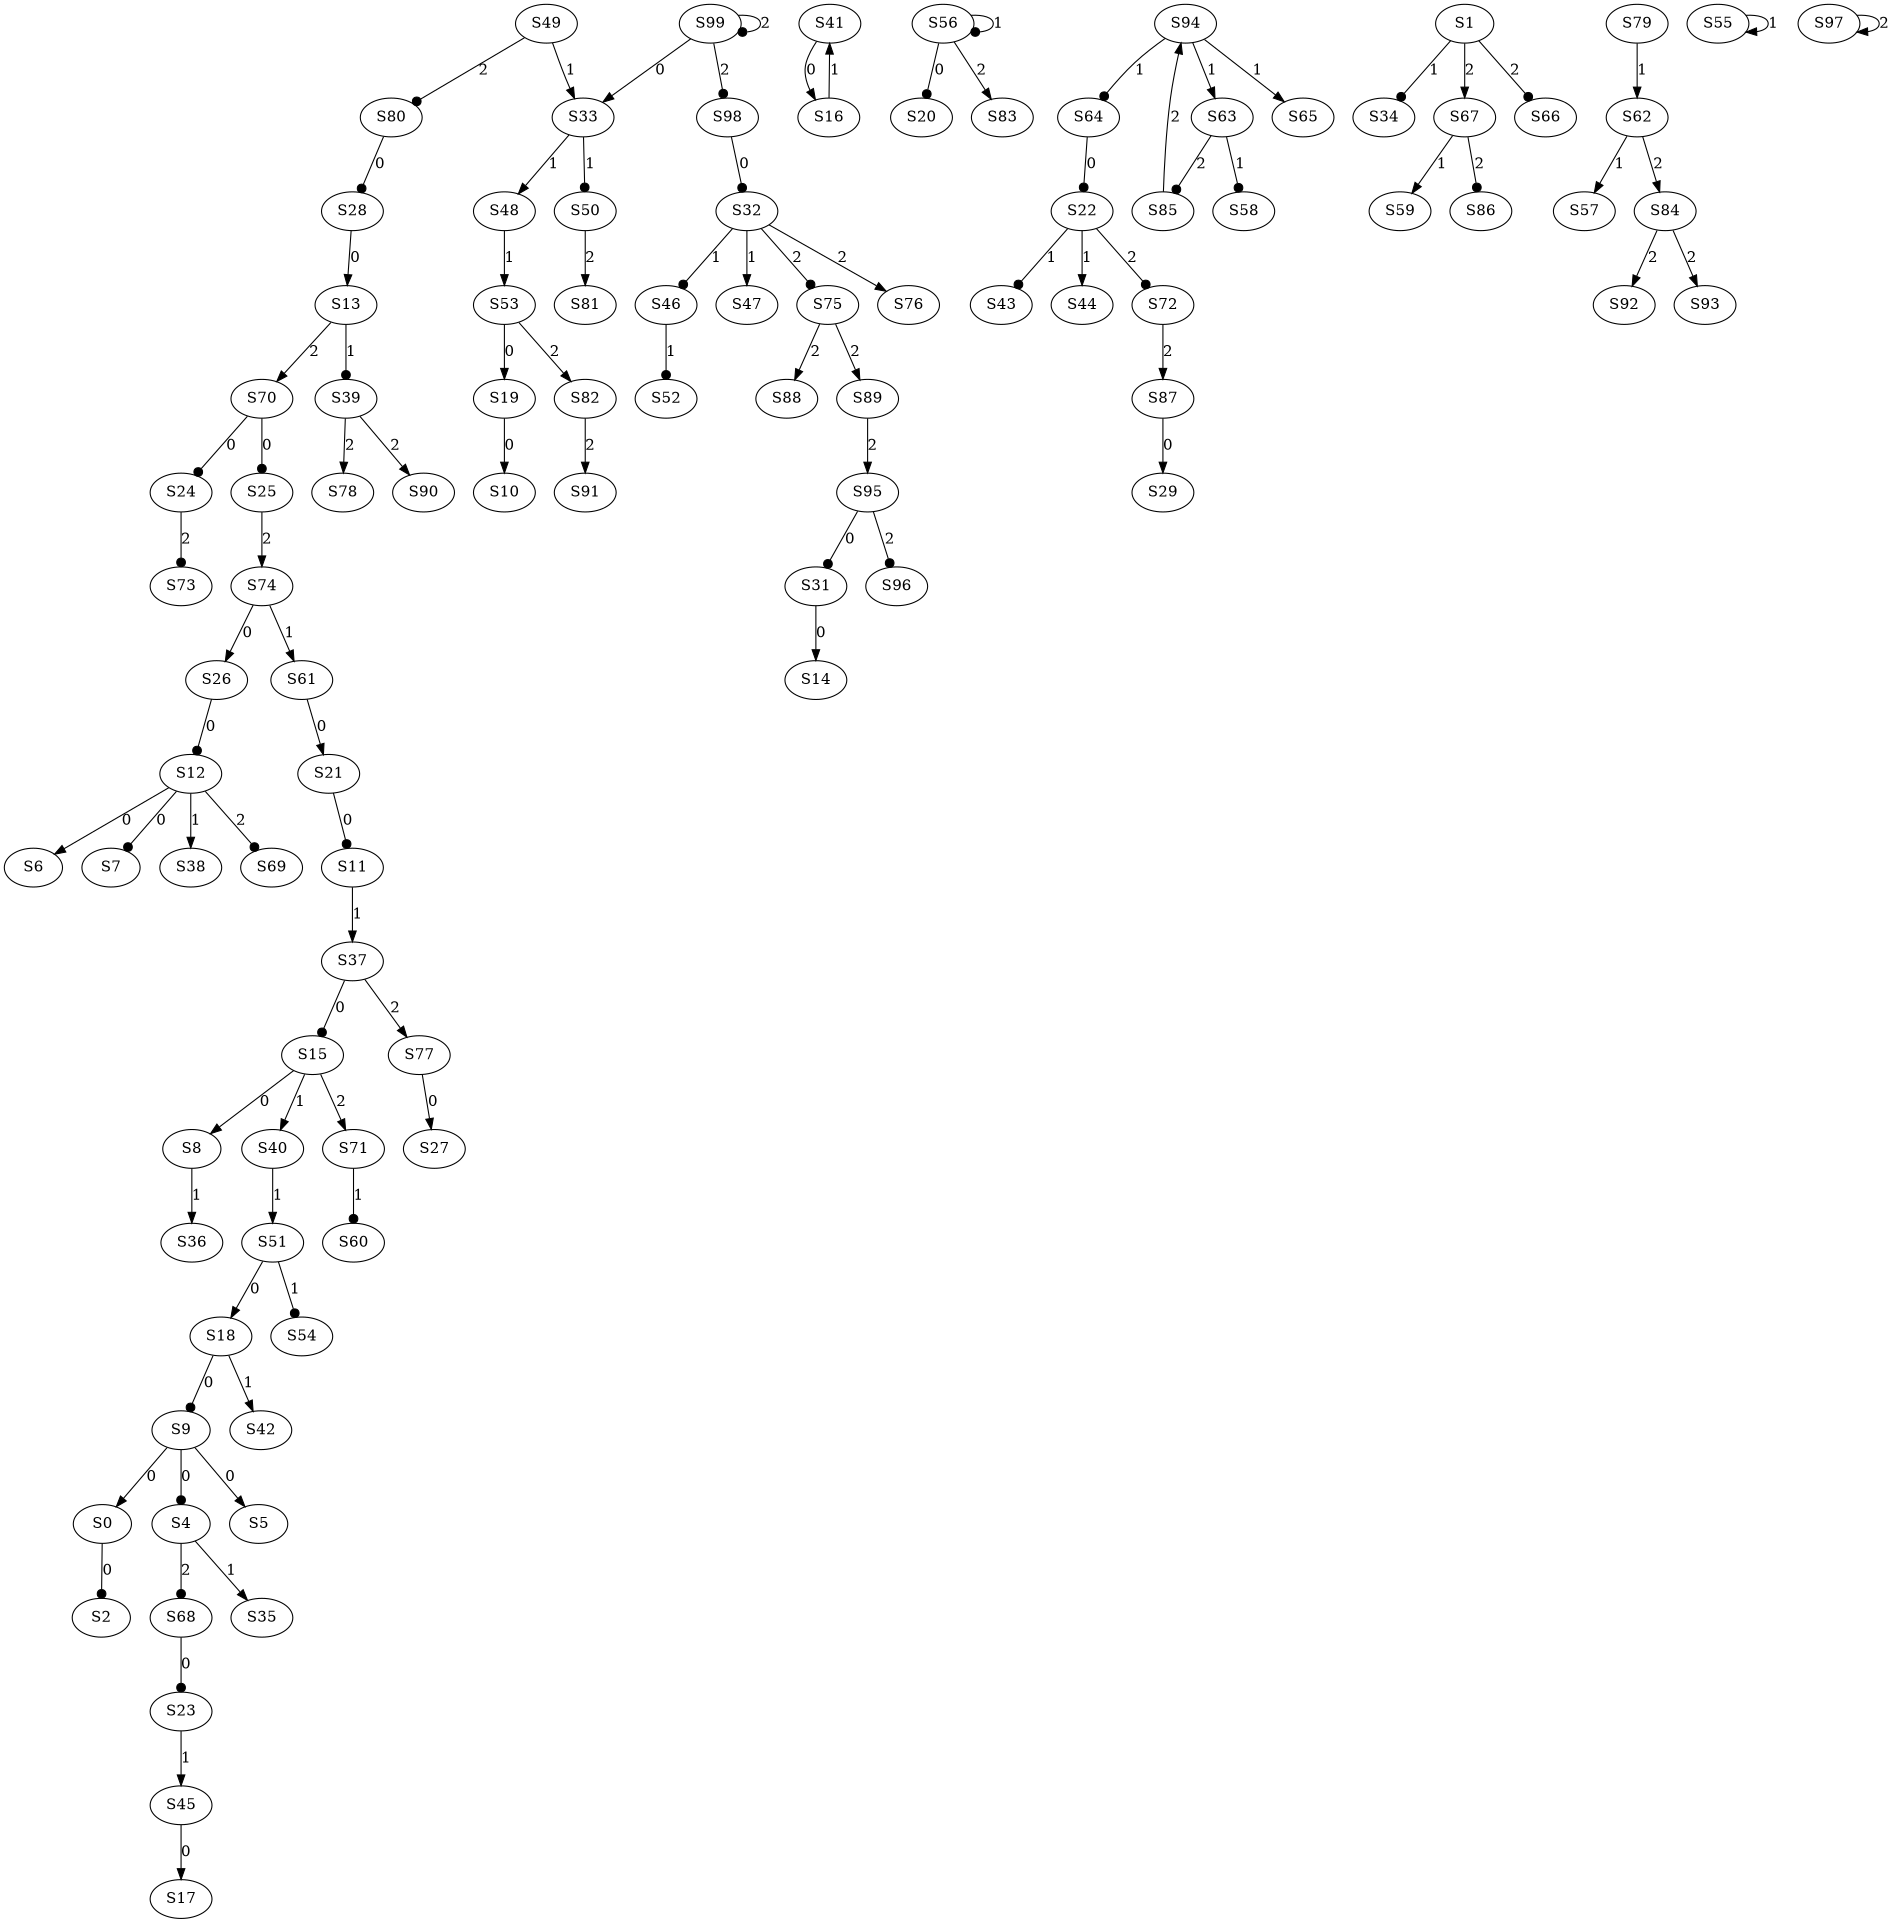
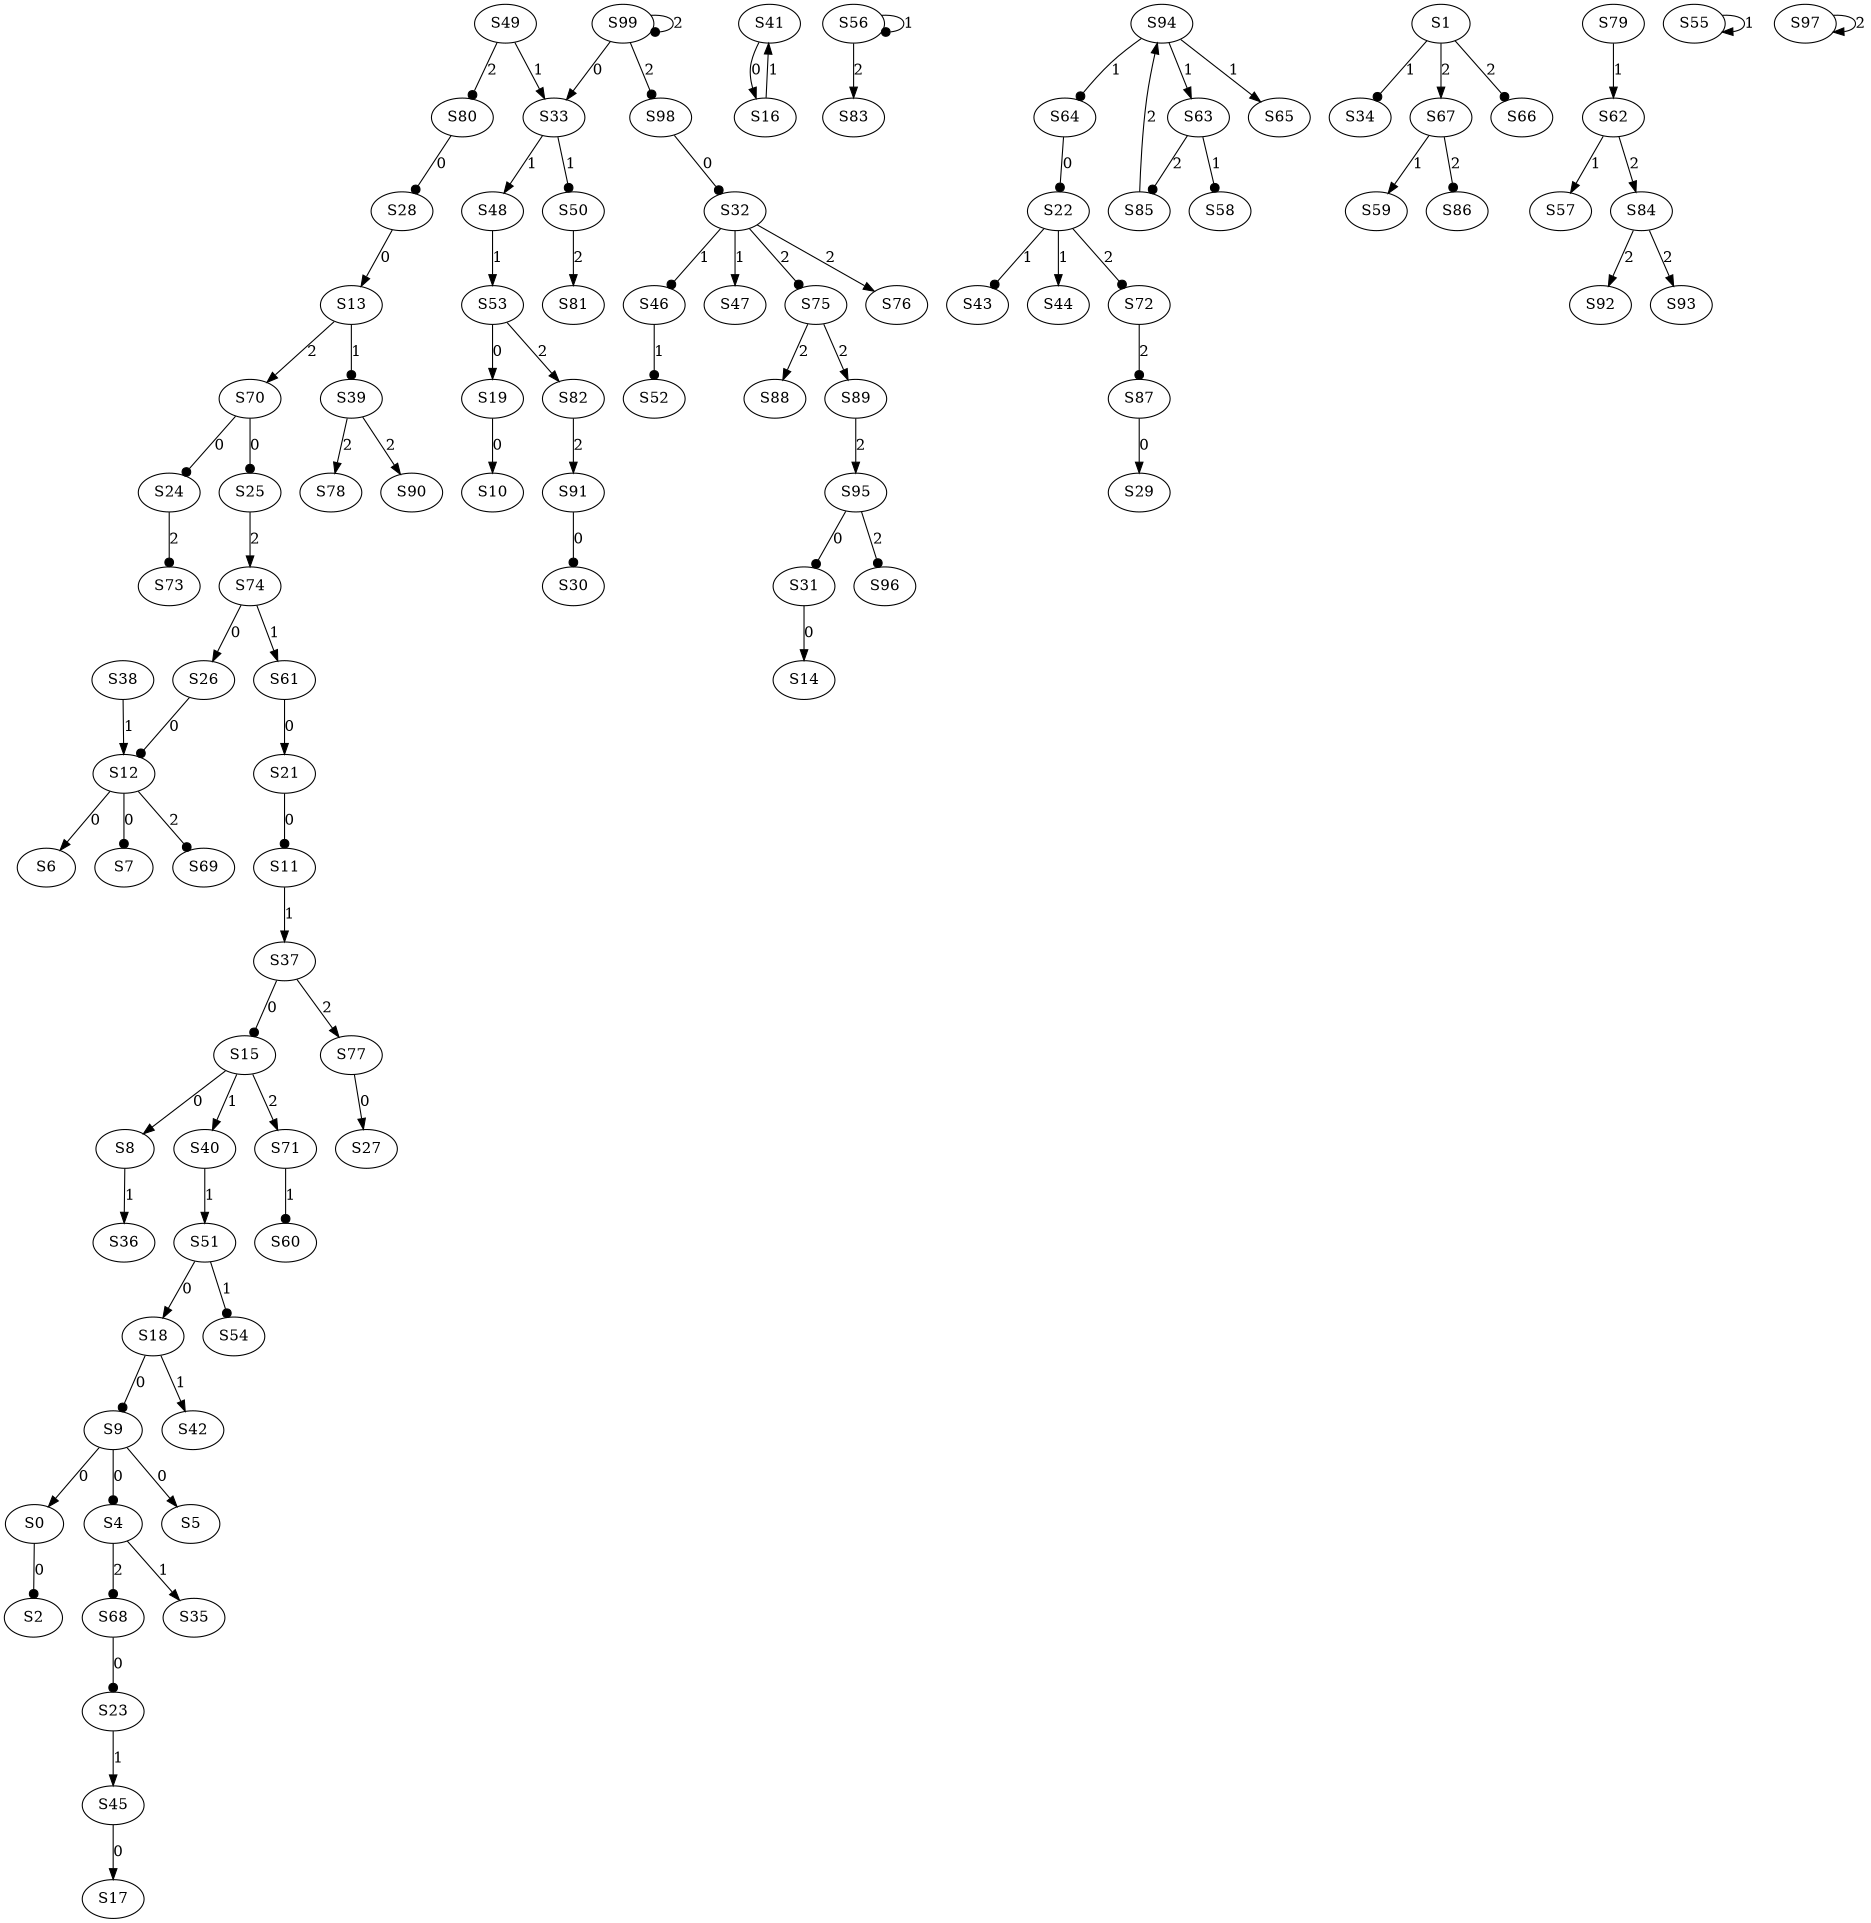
node "S20": removed
edge "S72" -> "S87": arrowhead normal -> dot
node "S30": added
edge "S12" -> "S38": reversed
